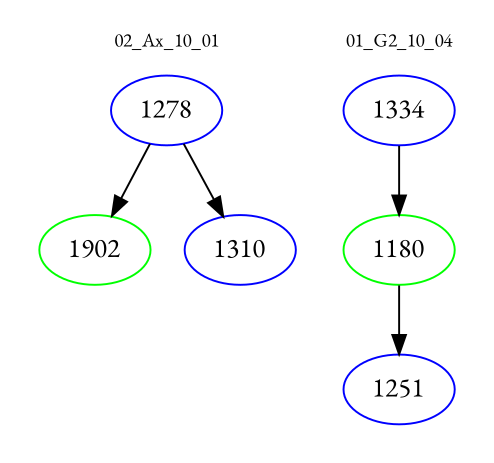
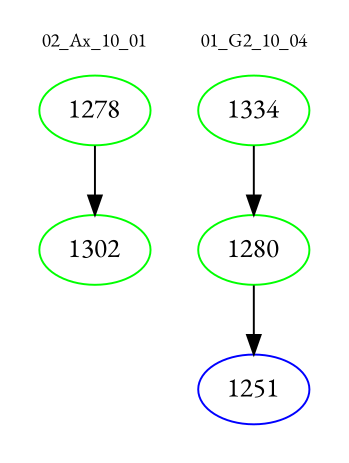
node "1278": color blue -> green
node "1334": color blue -> green
node "1902": label "1902" -> "1302"
node "1310": removed
node "1180": label "1180" -> "1280"
